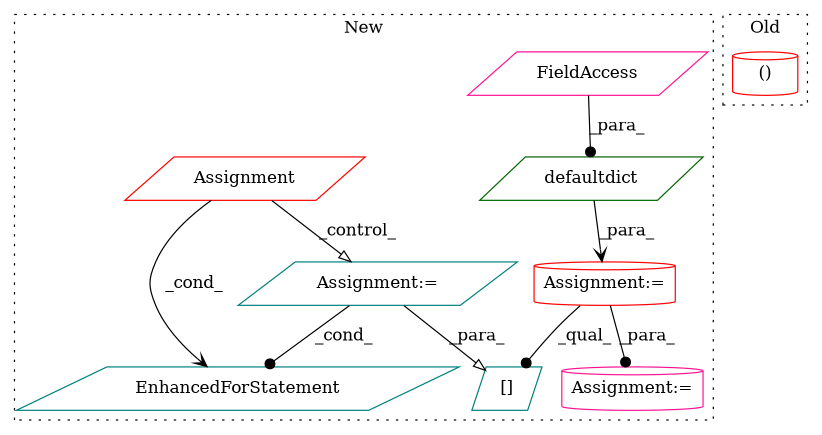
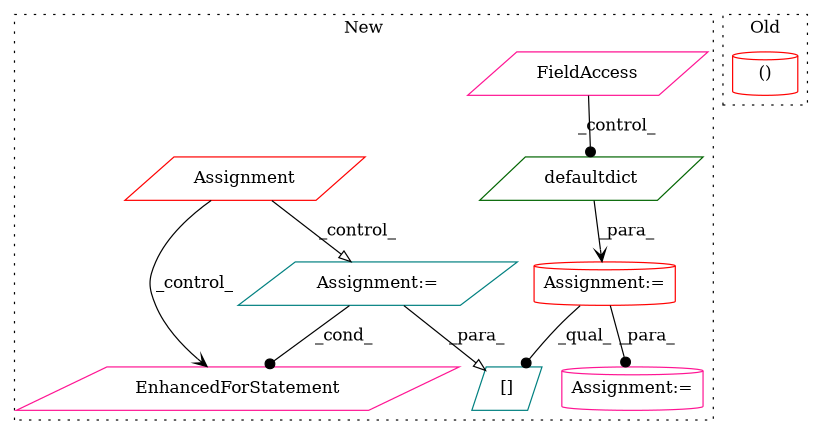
edge "FieldAccess" -> "defaultdict": label "_para_" -> "_control_"
edge "Assignment" -> "EnhancedForStatement": label "_cond_" -> "_control_"
node "EnhancedForStatement": color teal -> deeppink
